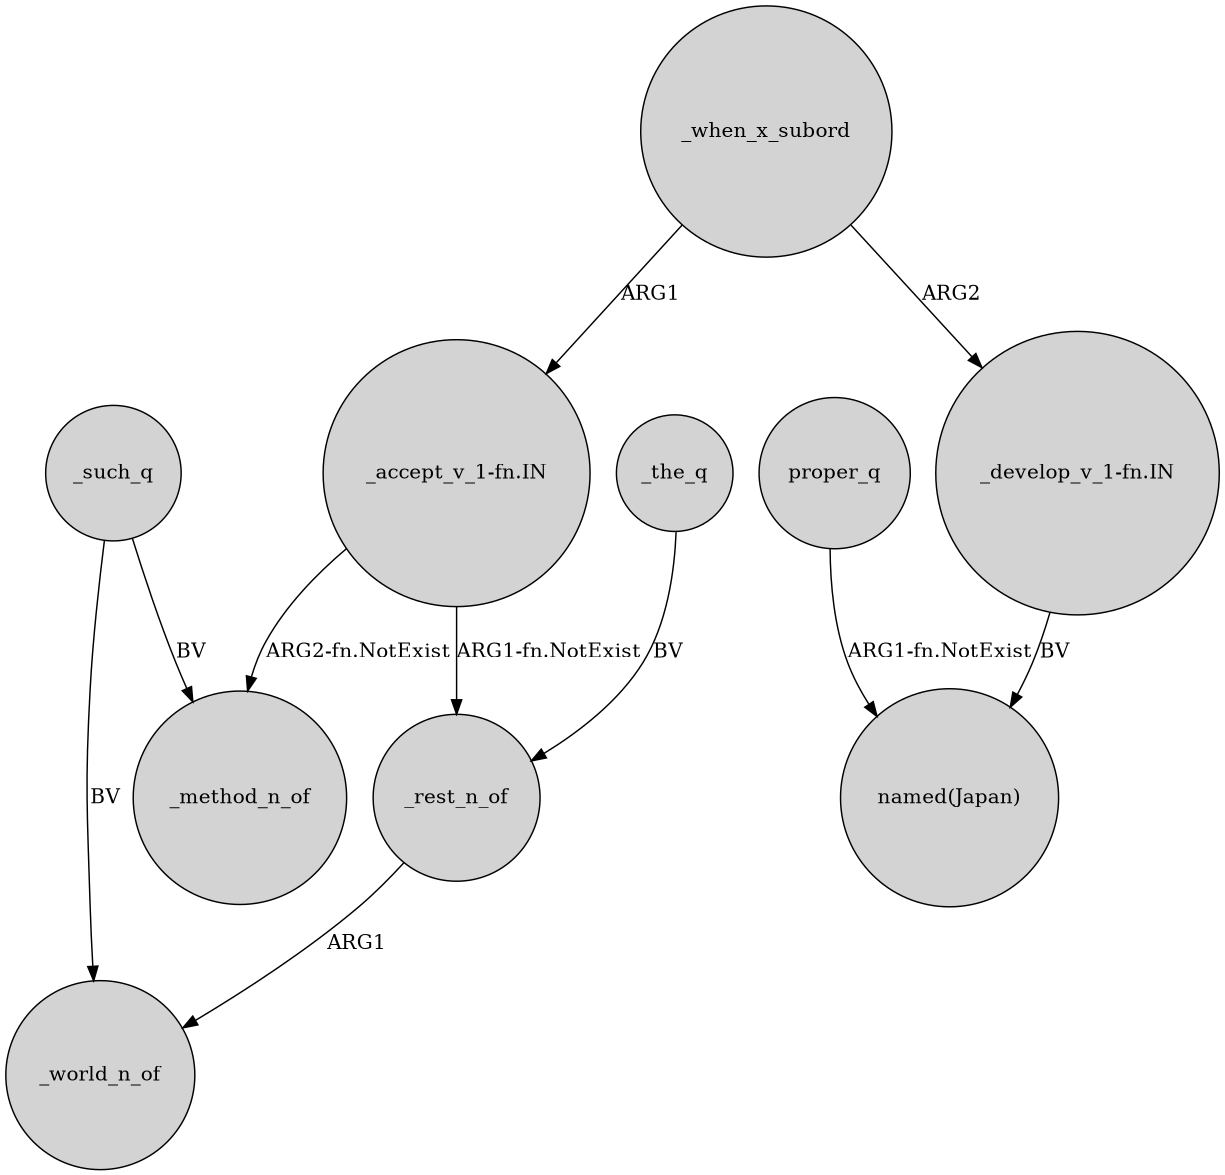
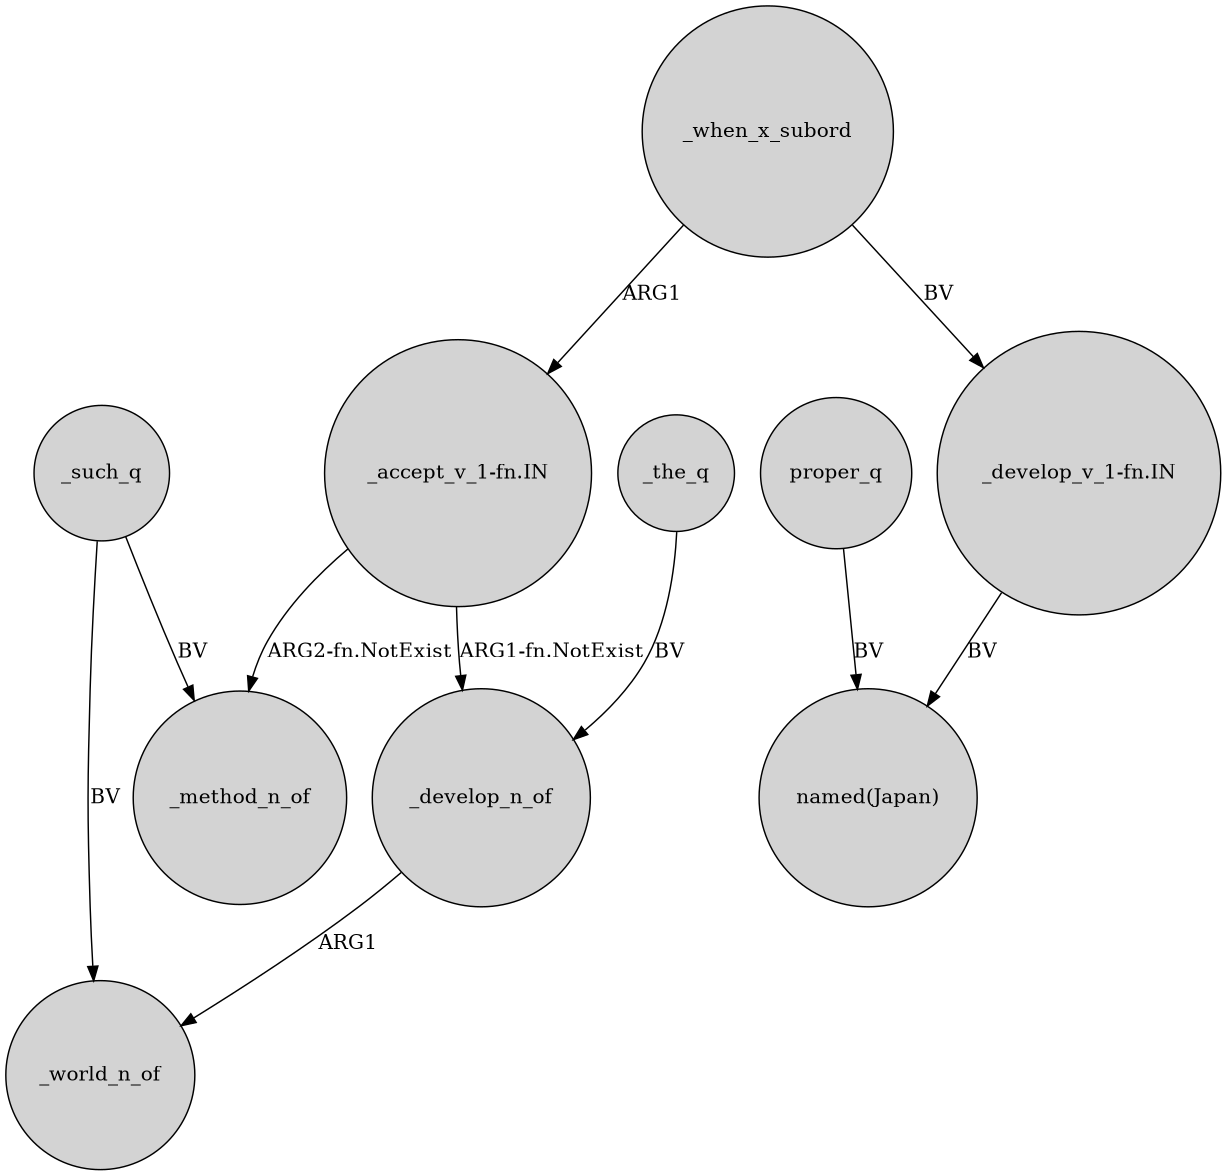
edge "_when_x_subord" -> "_develop_v_1-fn.IN": label "ARG2" -> "BV"
edge "proper_q" -> "named(Japan)": label "ARG1-fn.NotExist" -> "BV"
node "_rest_n_of": label "_rest_n_of" -> "_develop_n_of"
